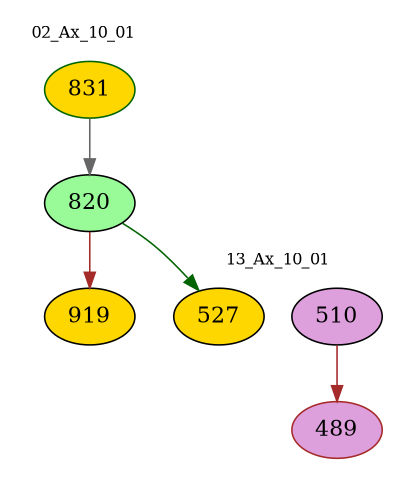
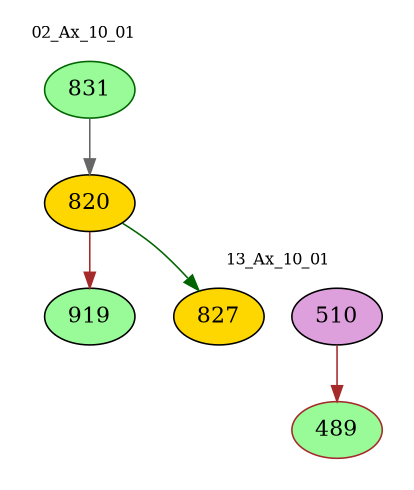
node "831": fillcolor gold -> palegreen
node "820": fillcolor palegreen -> gold
node "919": fillcolor gold -> palegreen
node "527": label "527" -> "827"
node "489": fillcolor plum -> palegreen
